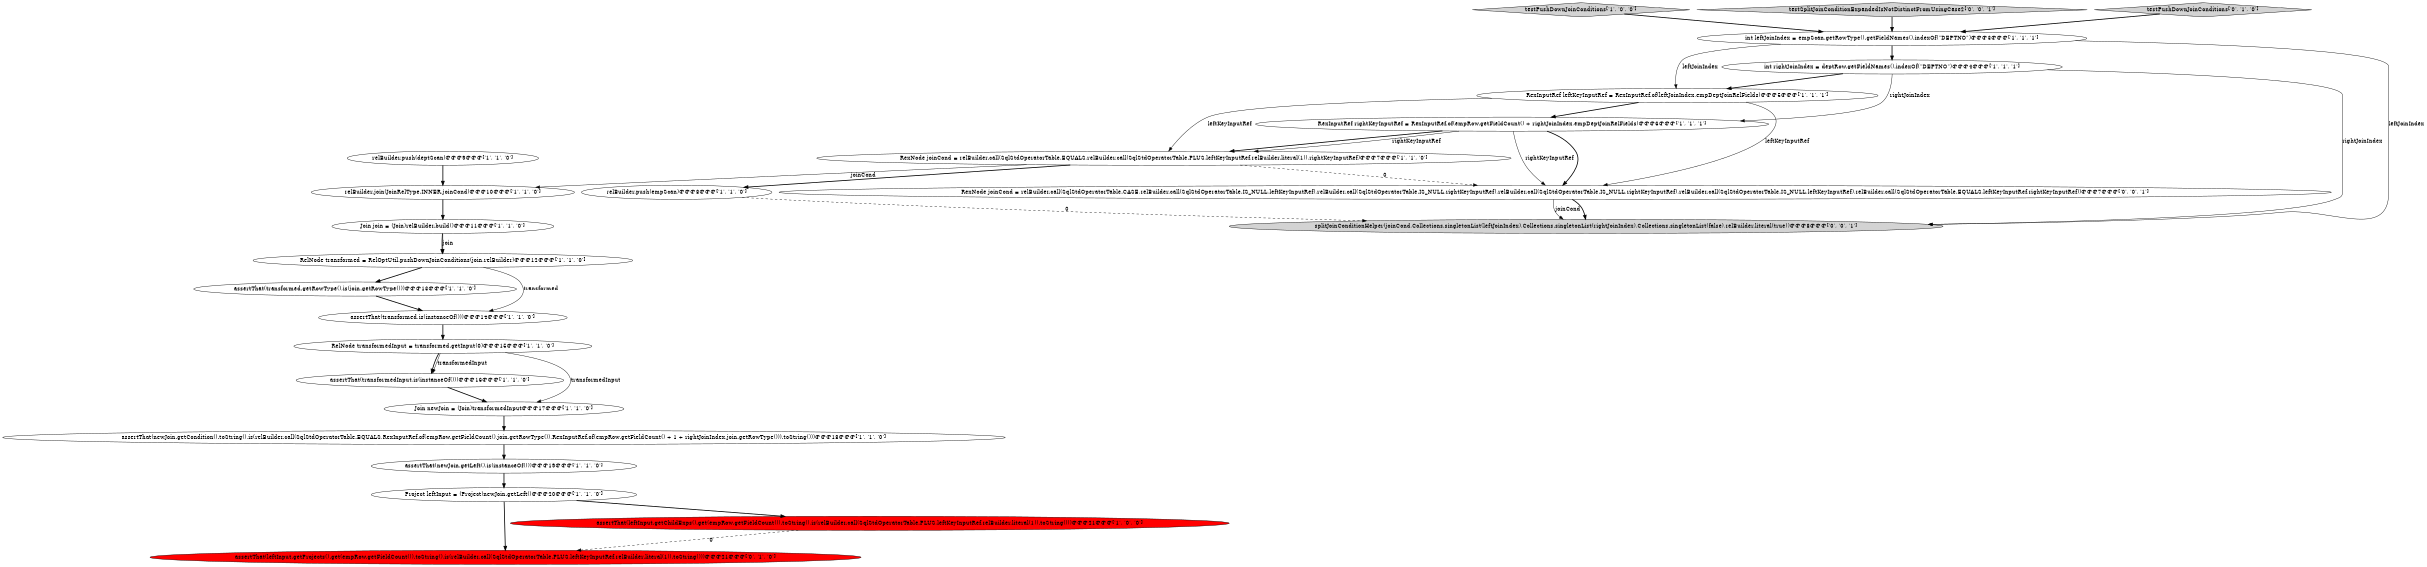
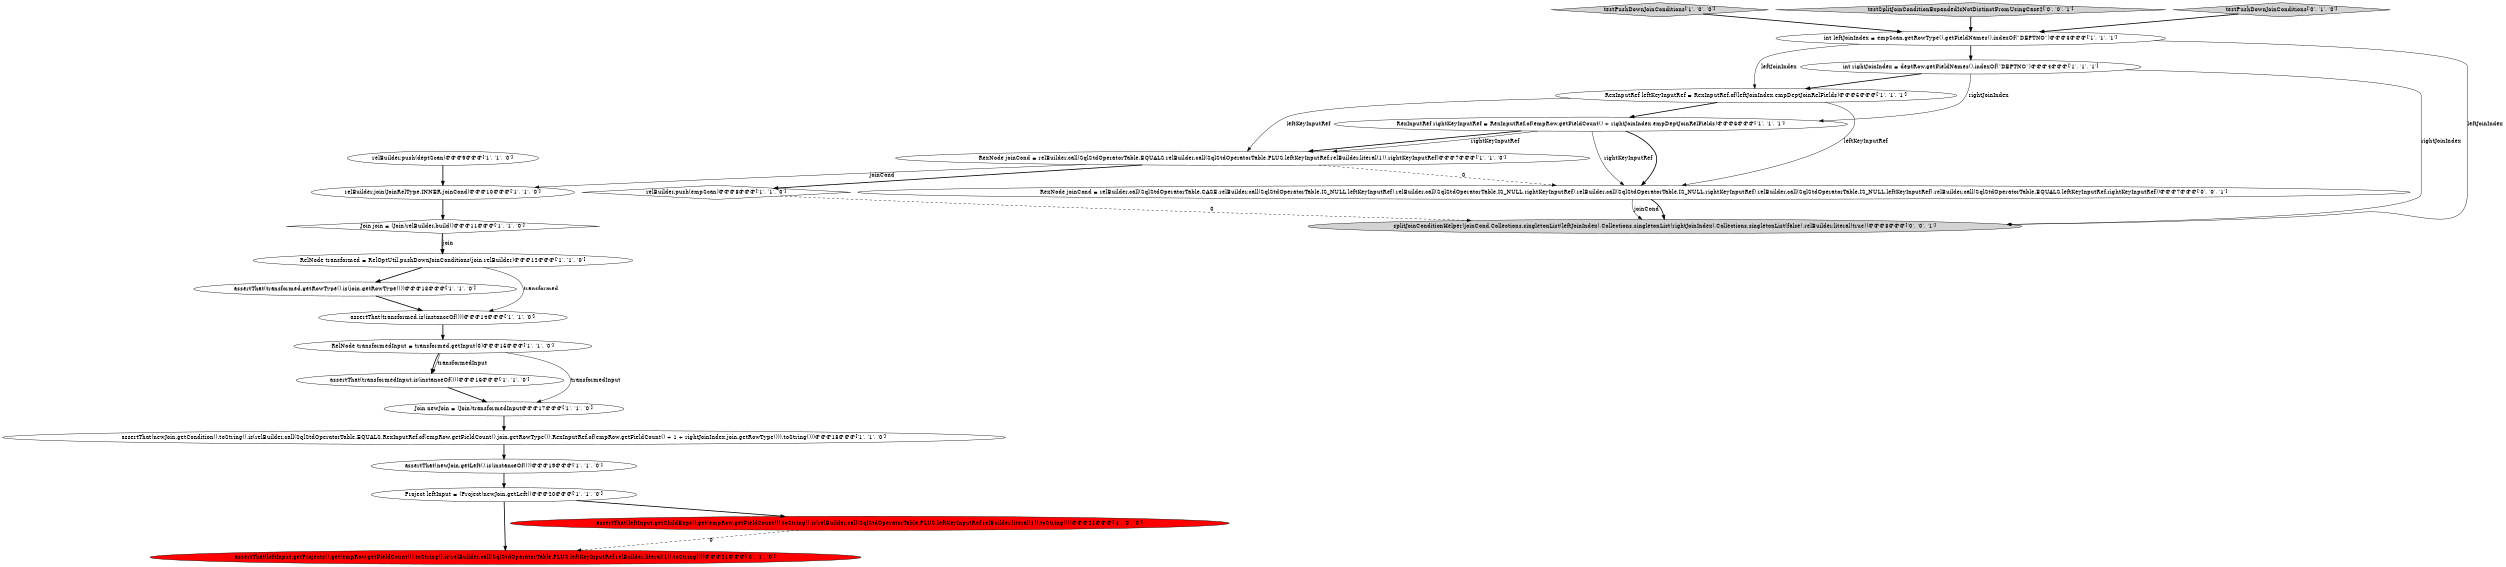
node "relBuilder.push(empScan)@@@8@@@['1', '1', '0']": shape ellipse -> diamond
node "Join join = (Join)relBuilder.build()@@@11@@@['1', '1', '0']": shape ellipse -> diamond
